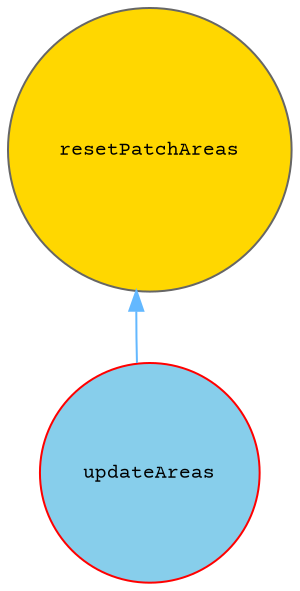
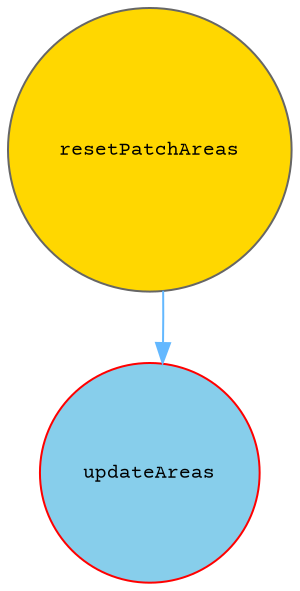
edge "updateAreas" -> "resetPatchAreas": reversed
